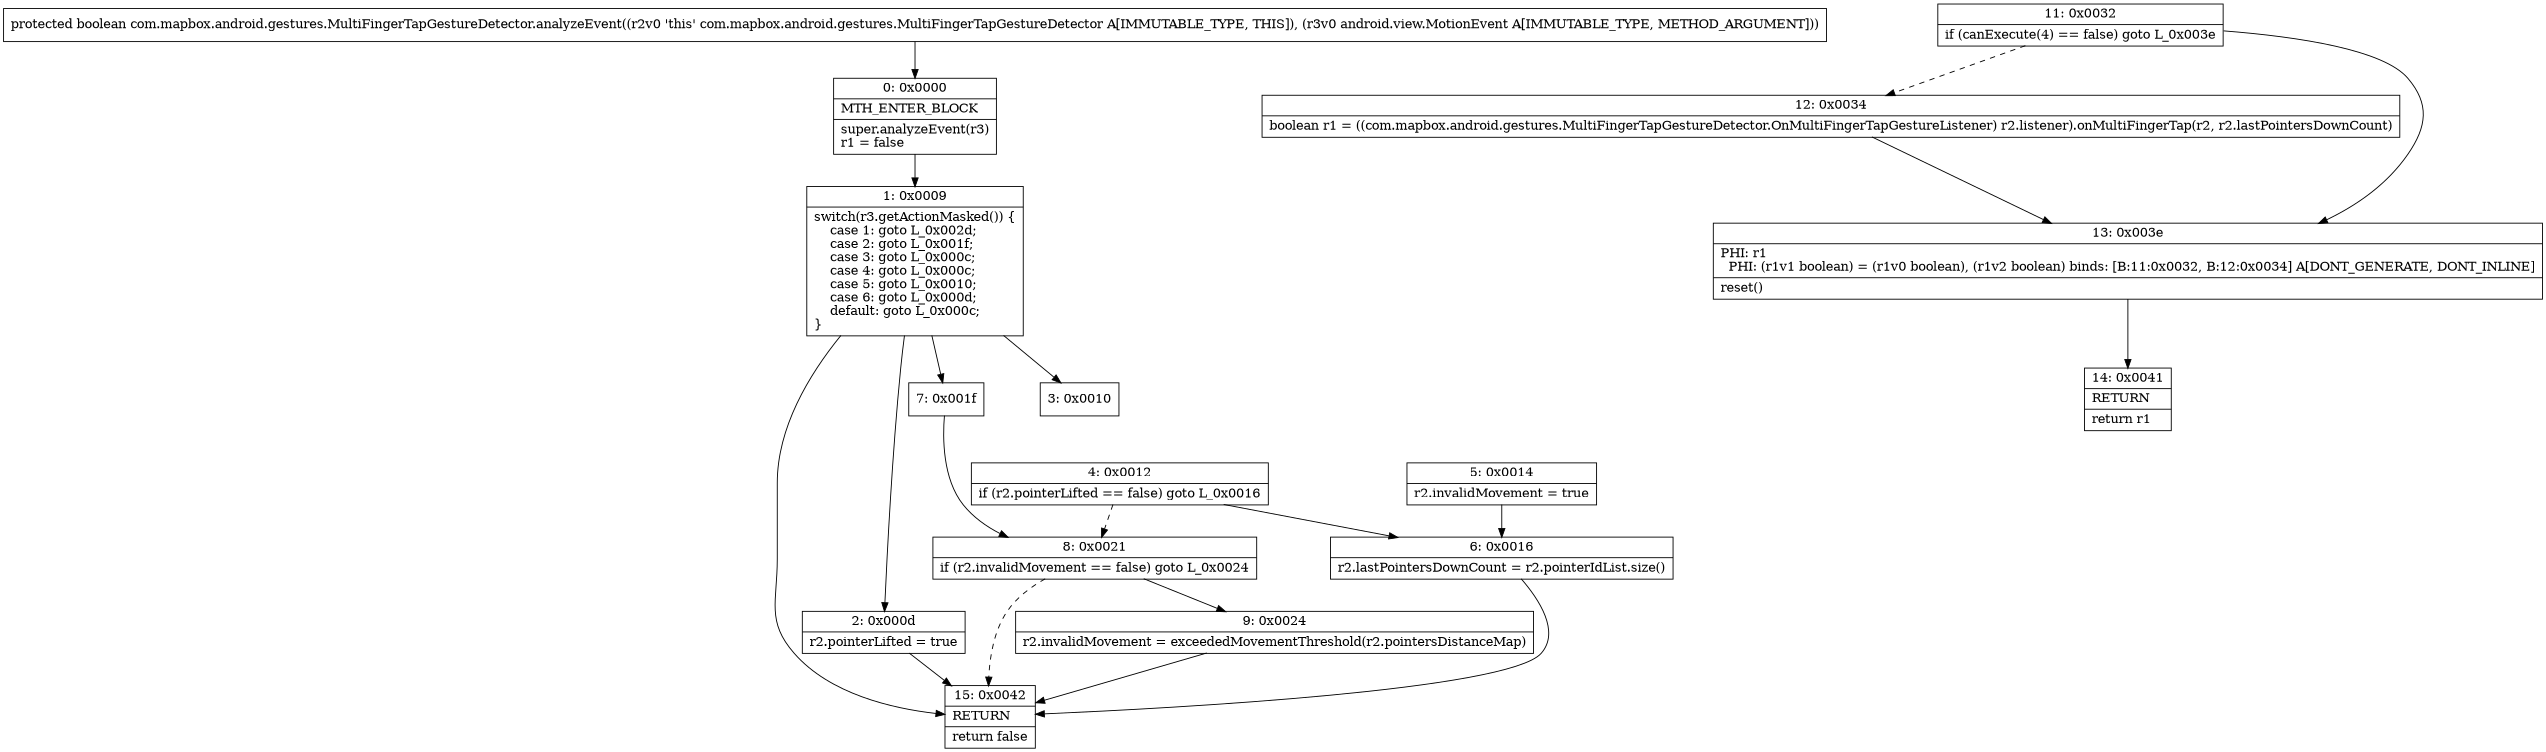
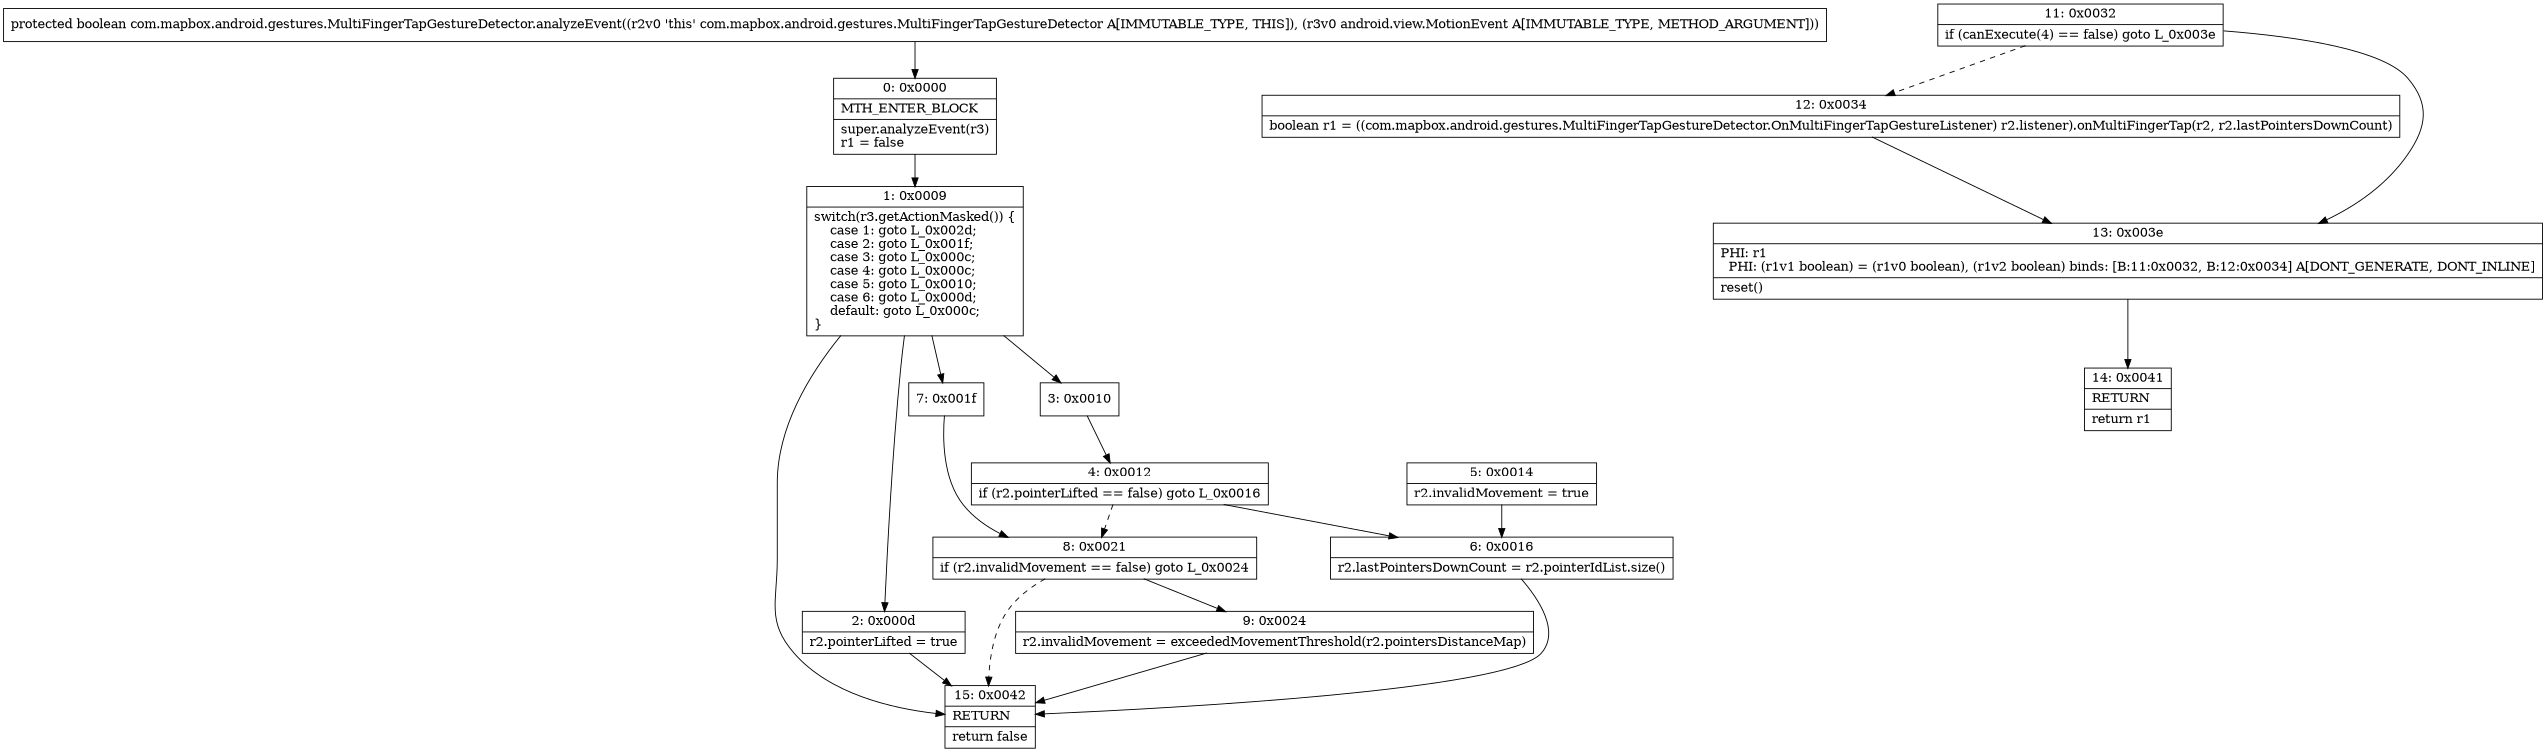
edge "3: 0x0010" -> "4: 0x0012": added
